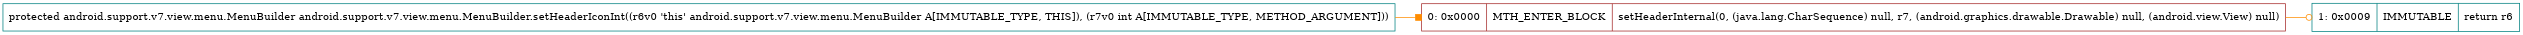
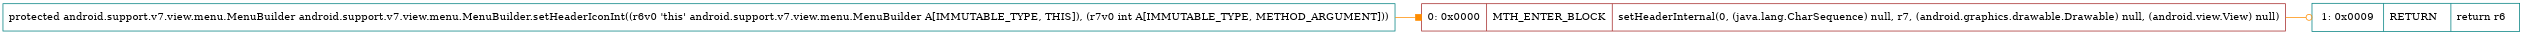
node "1: 0x0009": text "IMMUTABLE" -> "RETURN"
